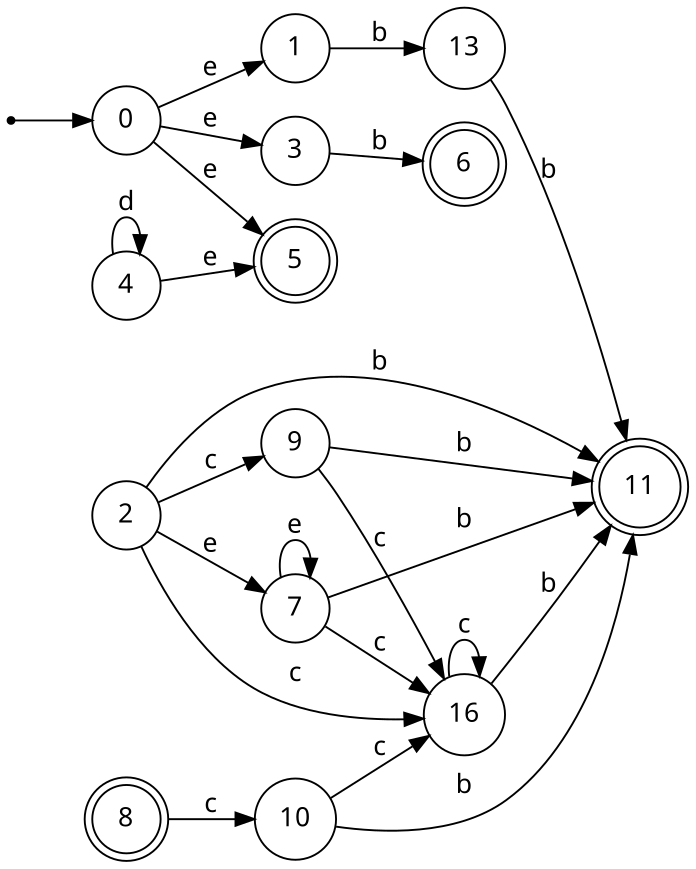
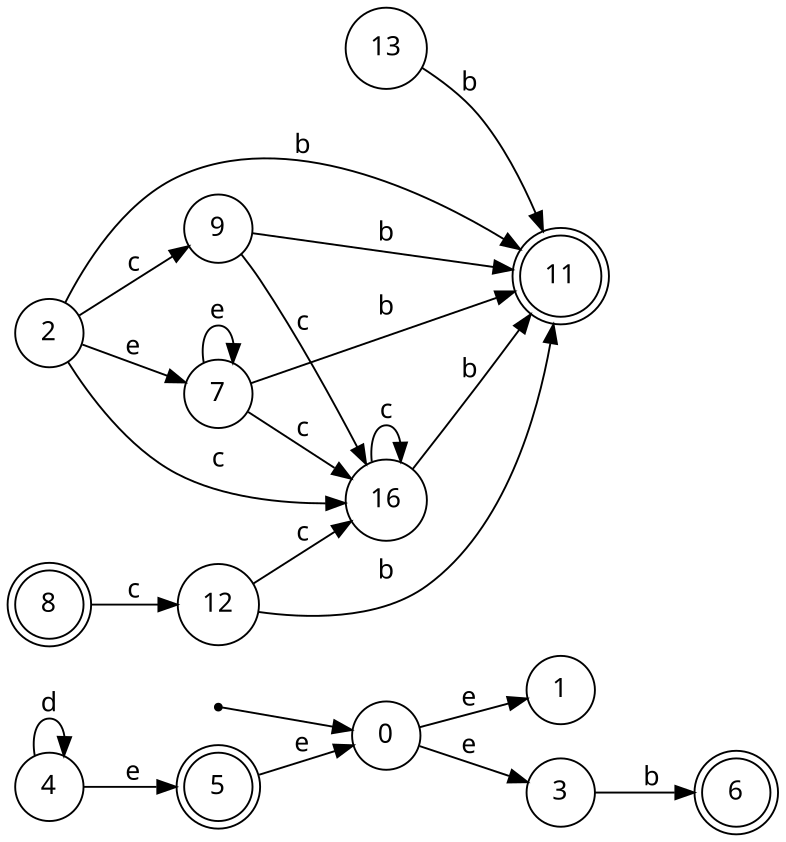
edge "1" -> "13": removed, label "b"
edge "0" -> "5": reversed
node "10": label "10" -> "12"
